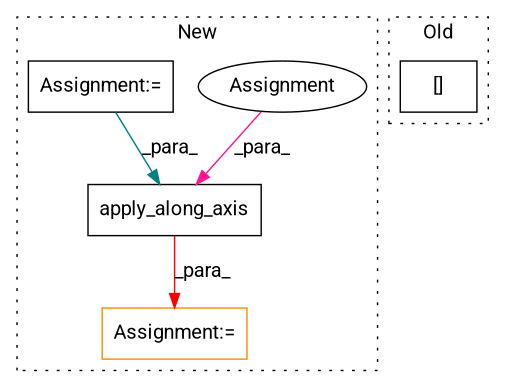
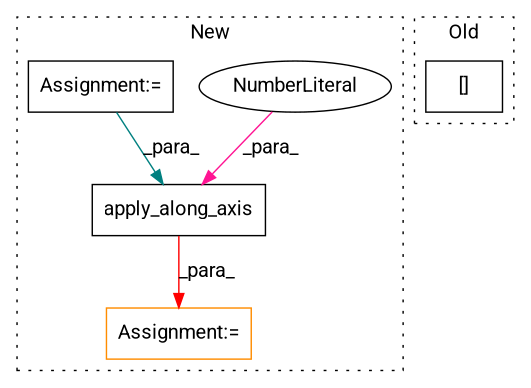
node "Assignment": label "Assignment" -> "NumberLiteral"
